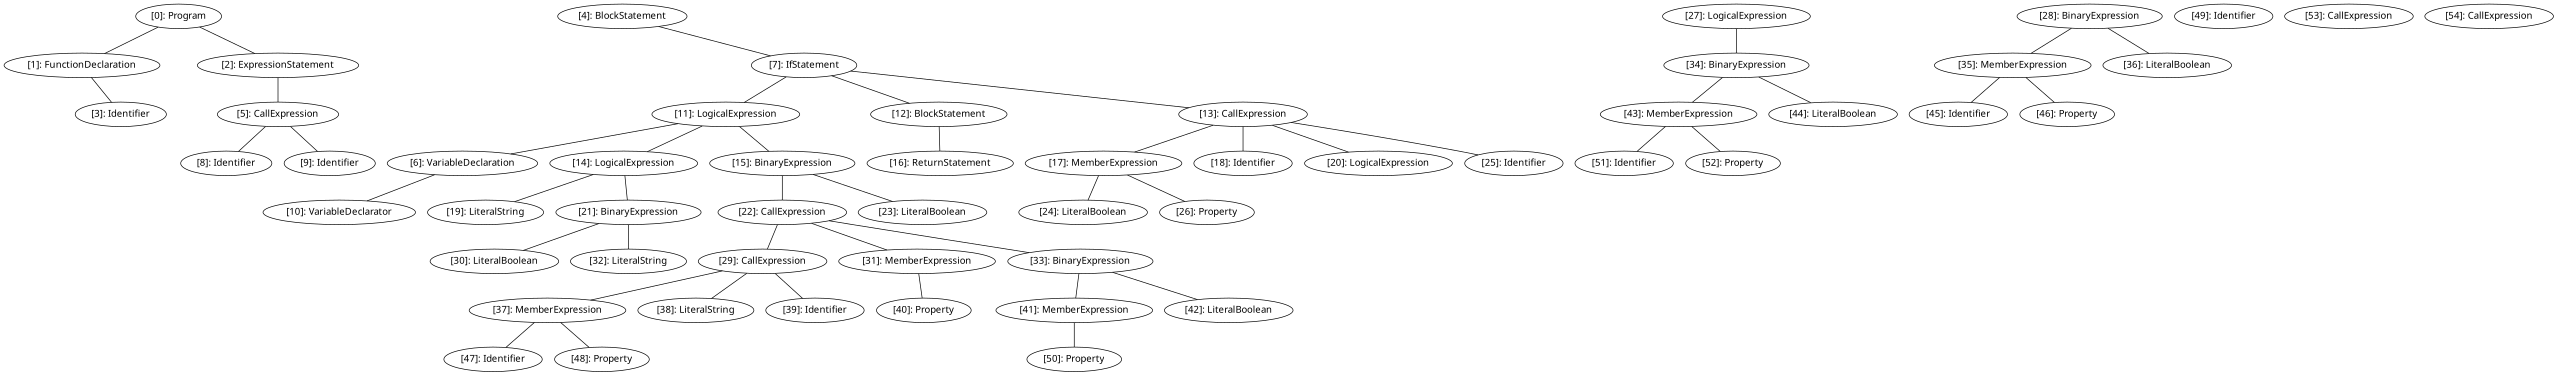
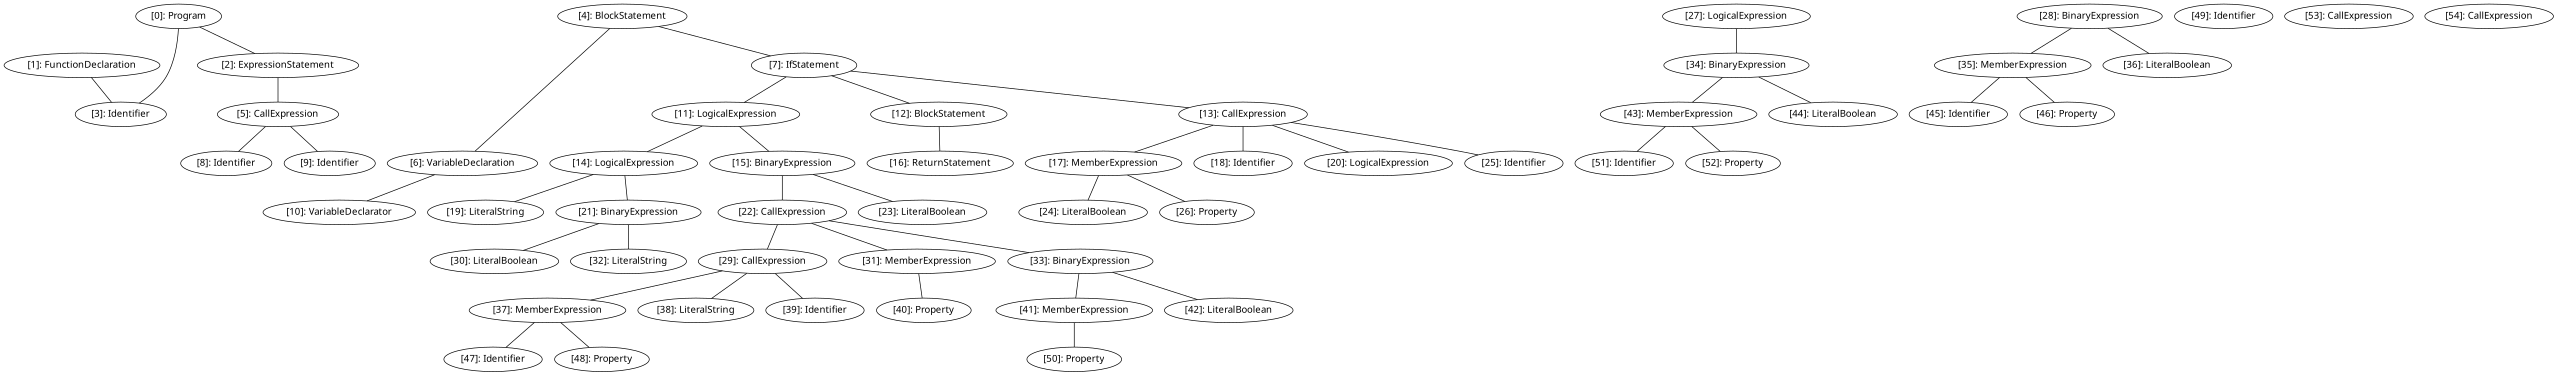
edge "[0]: Program" -- "[1]: FunctionDeclaration": now "[0]: Program" -- "[3]: Identifier"
edge "[11]: LogicalExpression" -- "[6]: VariableDeclaration": now "[4]: BlockStatement" -- "[6]: VariableDeclaration"
